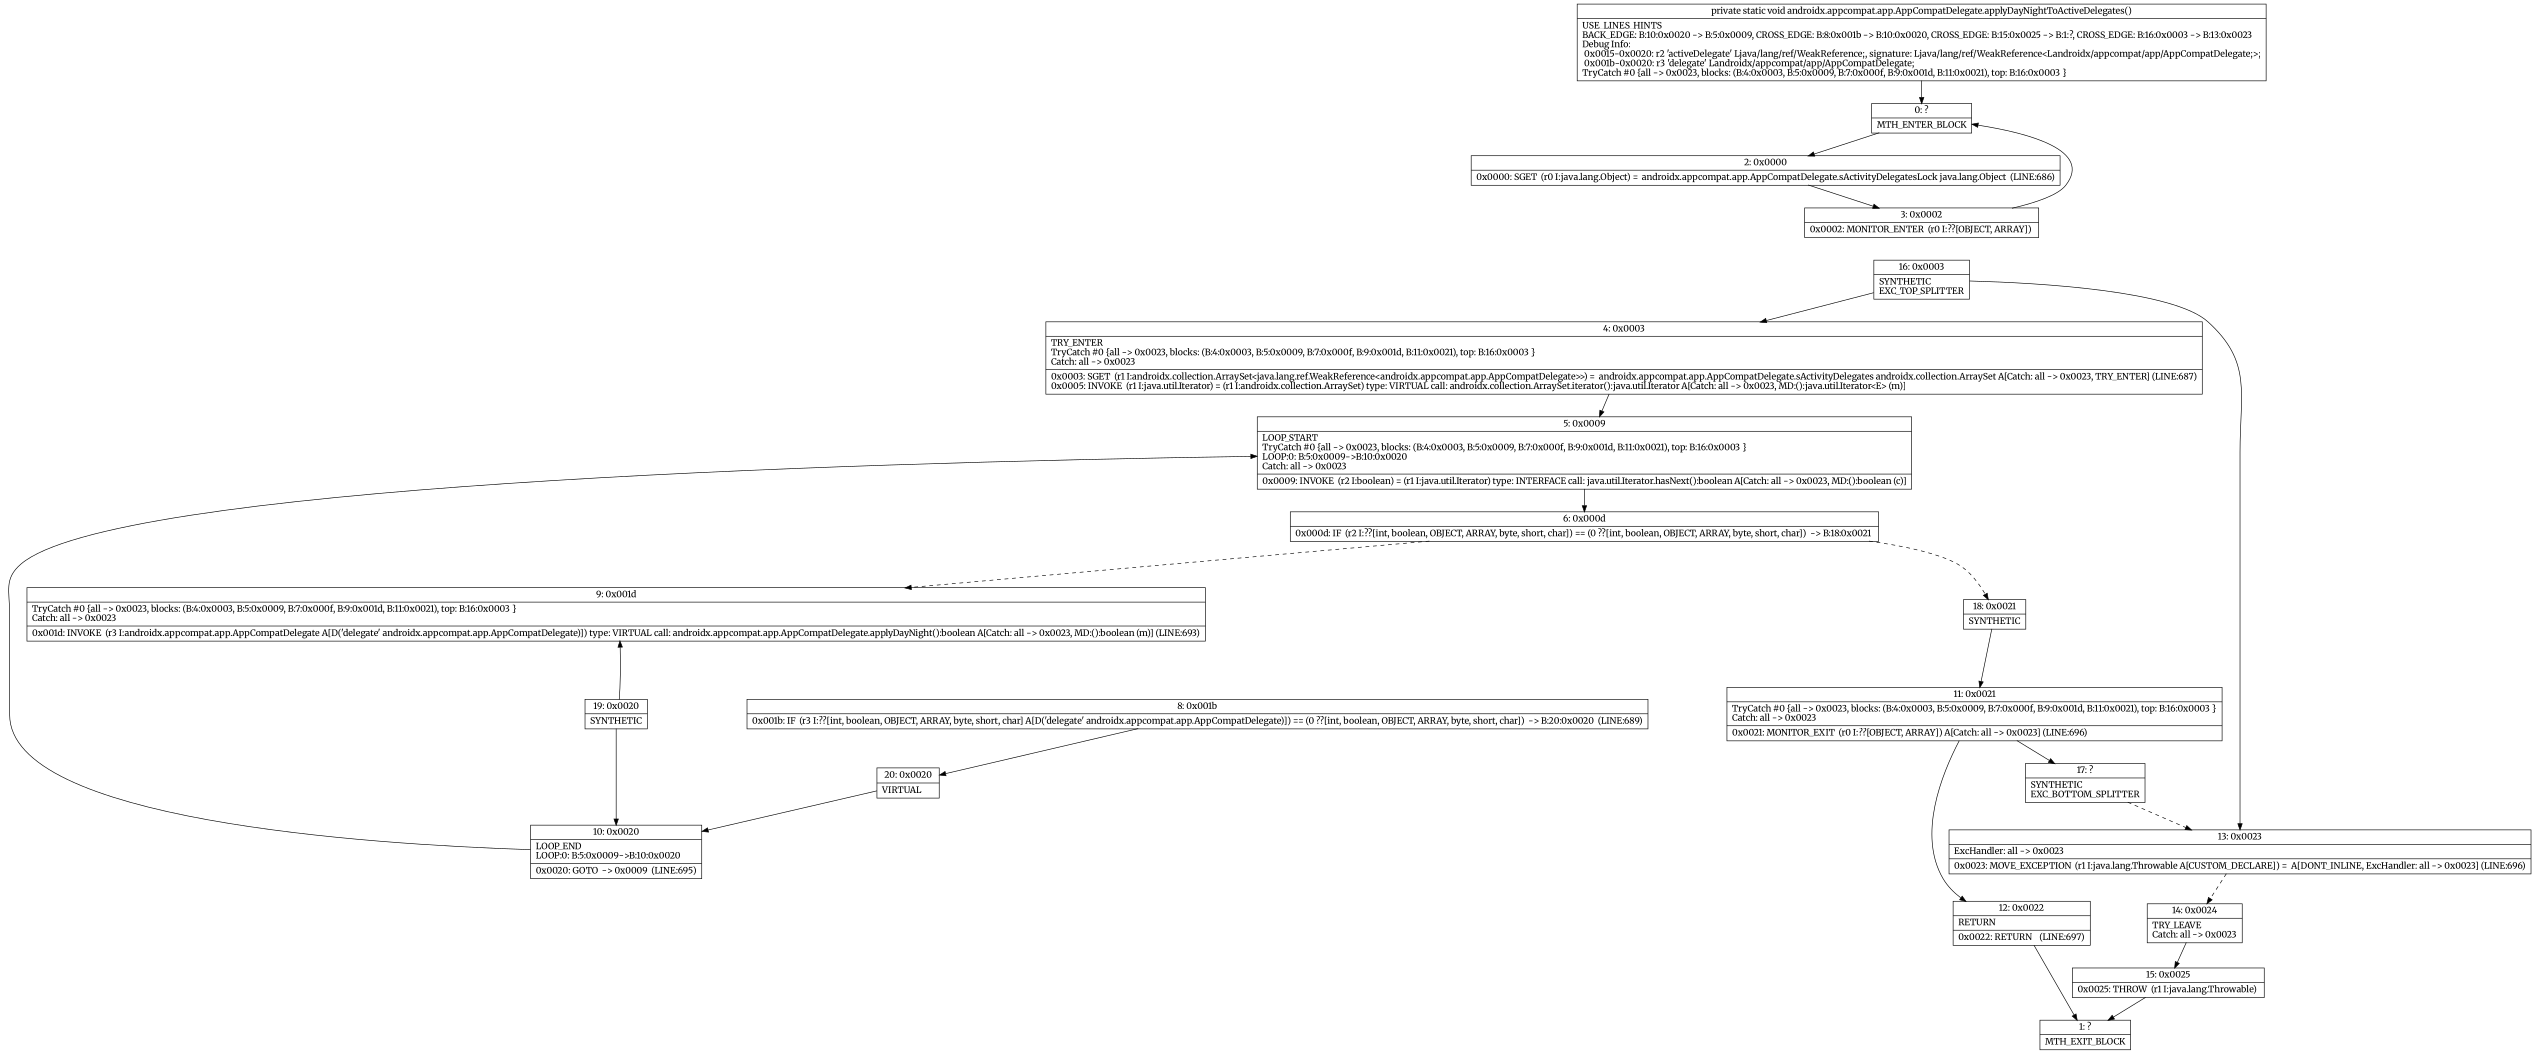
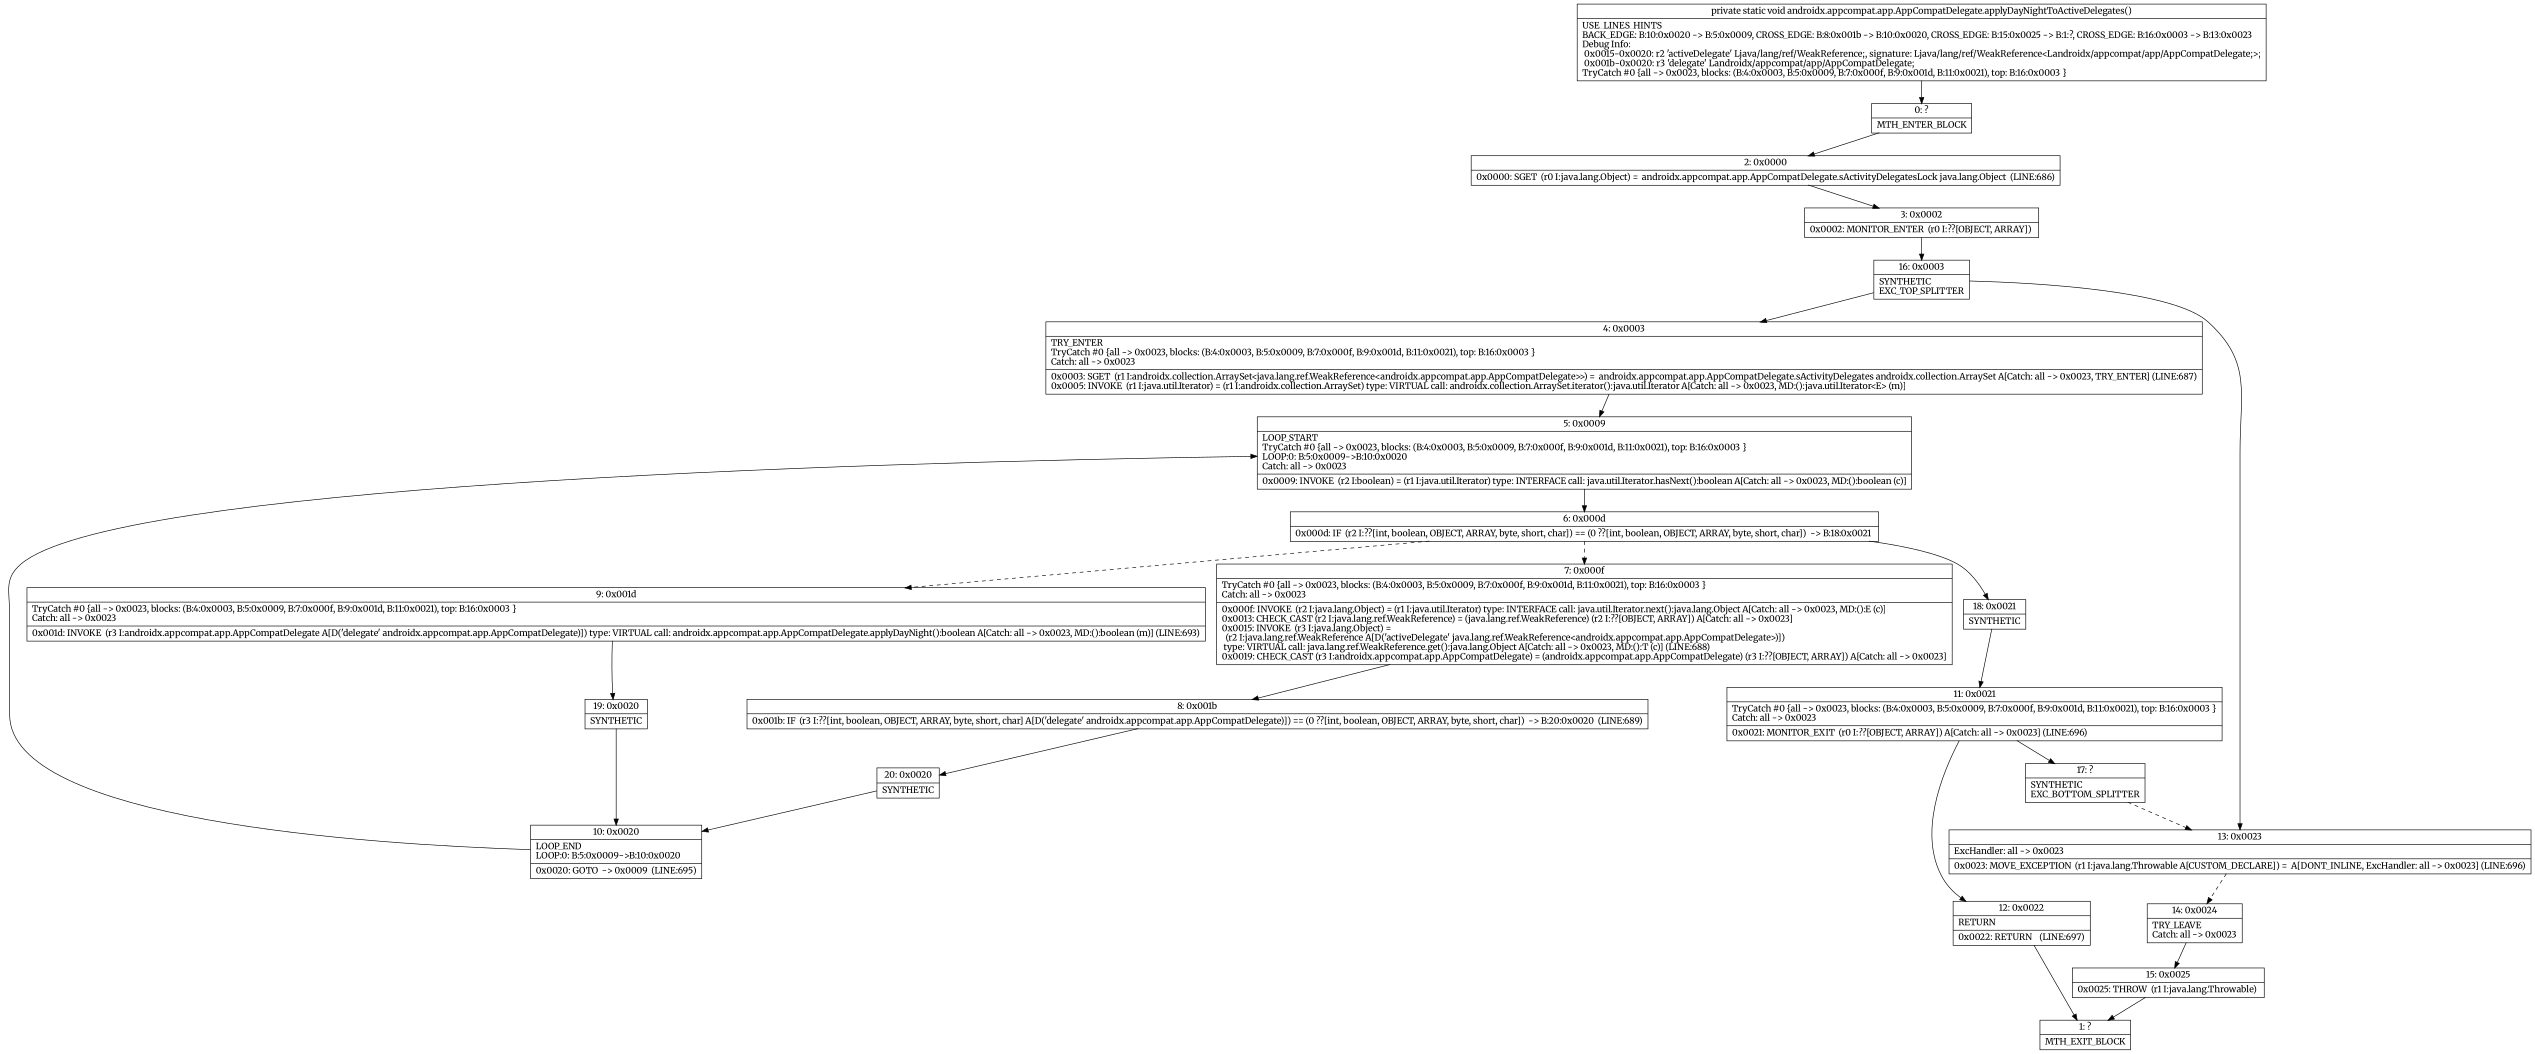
edge "3: 0x0002" -> "0: ?": now "3: 0x0002" -> "16: 0x0003"
edge "6: 0x000d" -> "18: 0x0021": style dashed -> solid
node "7: 0x000f": added
edge "19: 0x0020" -> "9: 0x001d": reversed
node "20: 0x0020": text "VIRTUAL" -> "SYNTHETIC"
